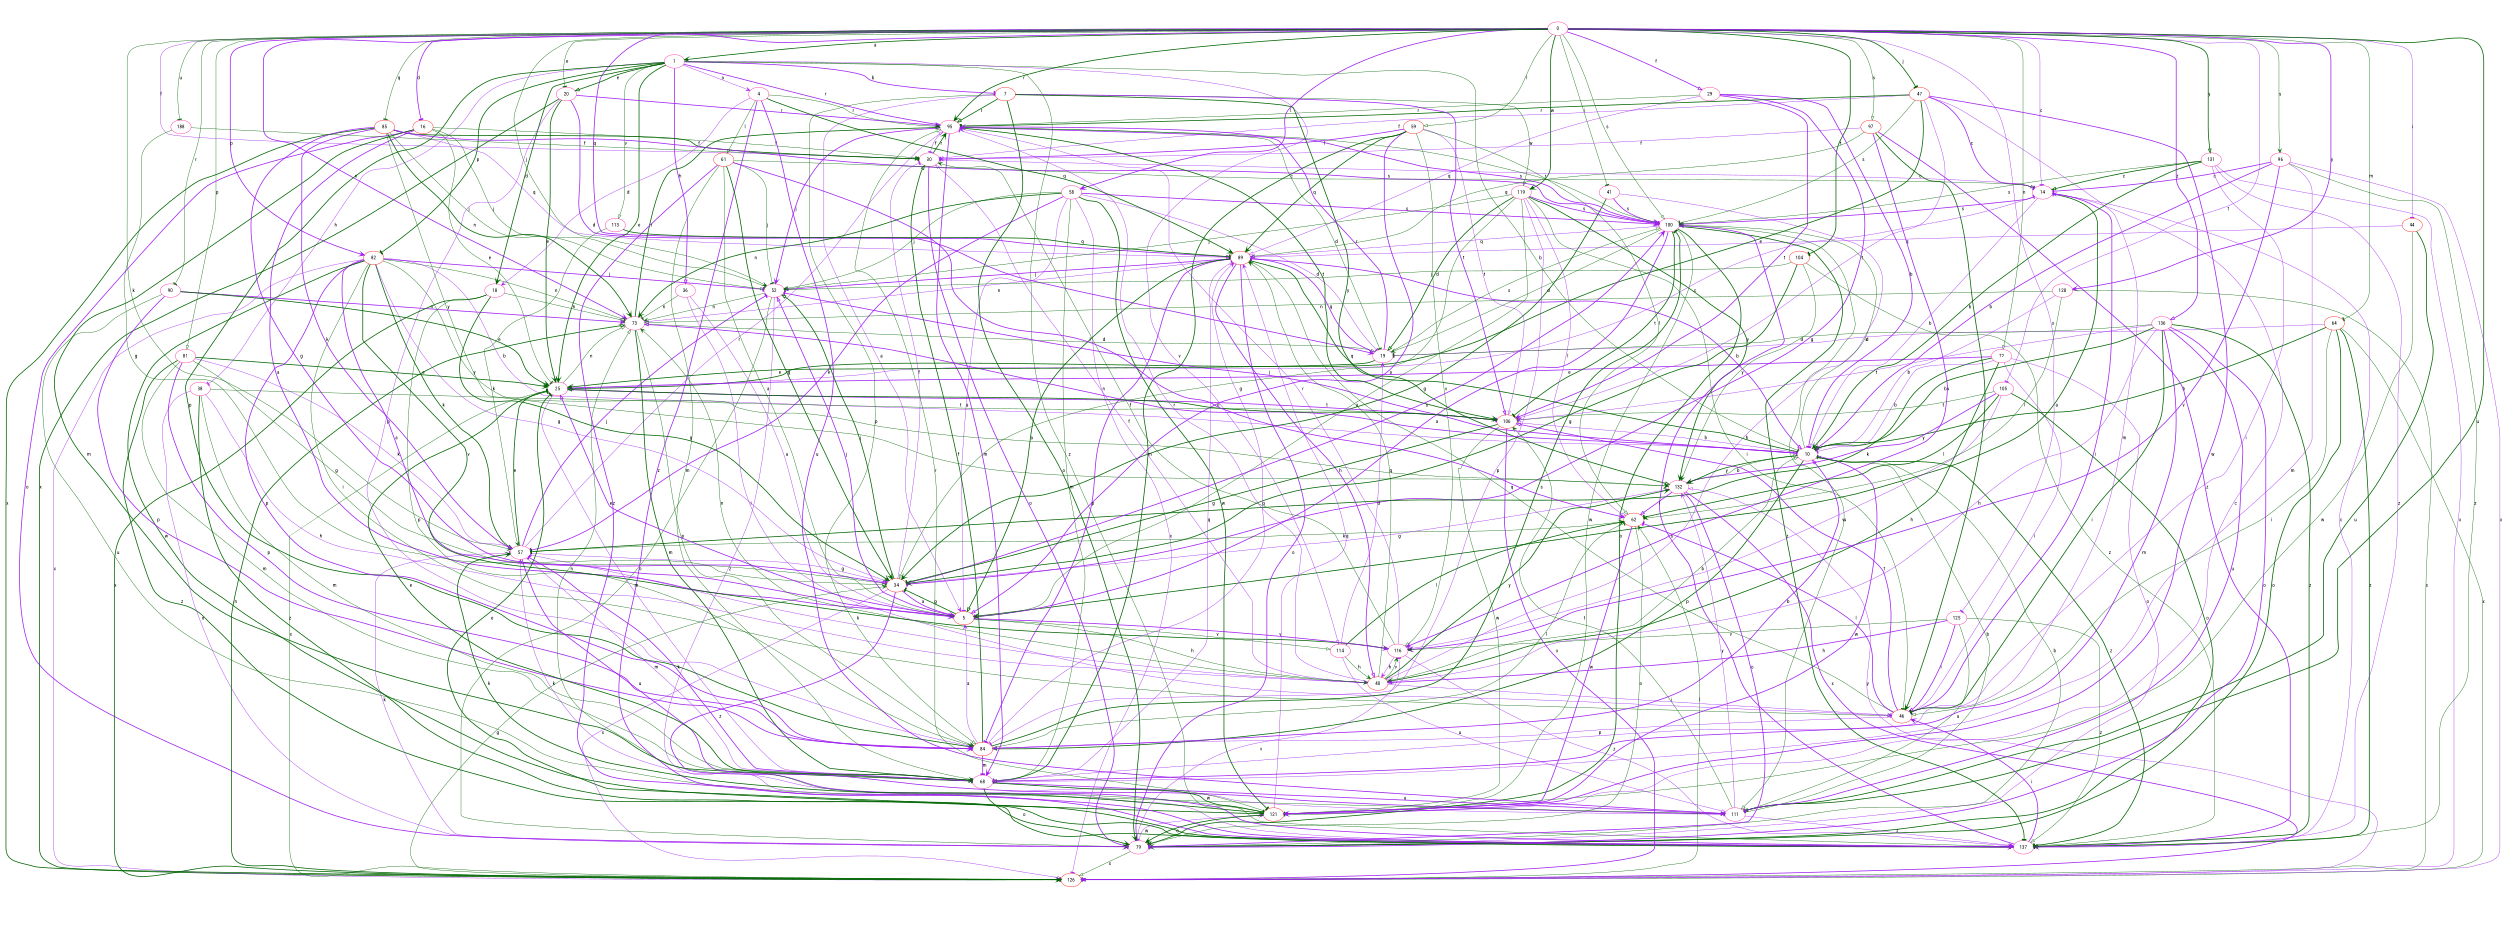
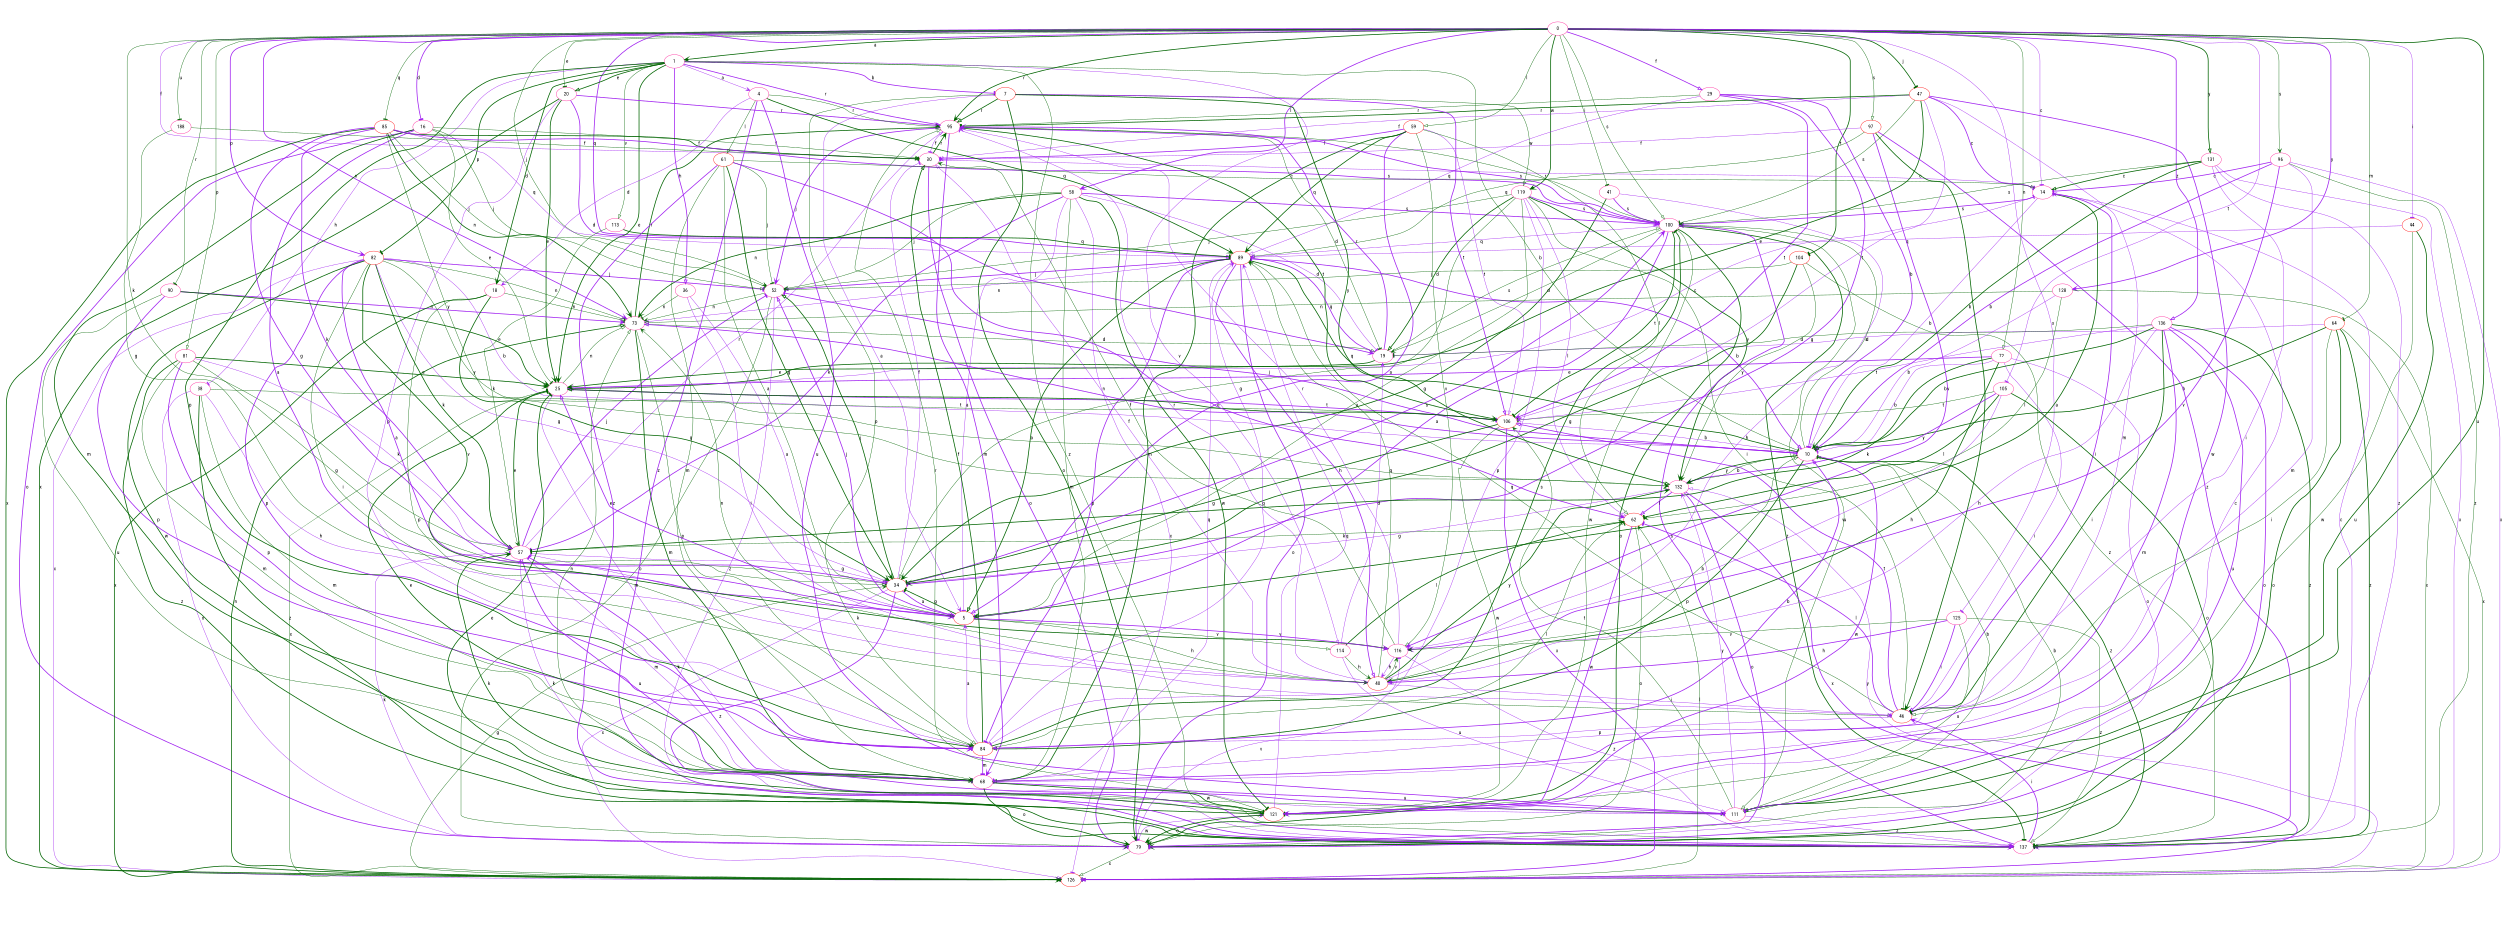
node "16": color red -> deeppink
